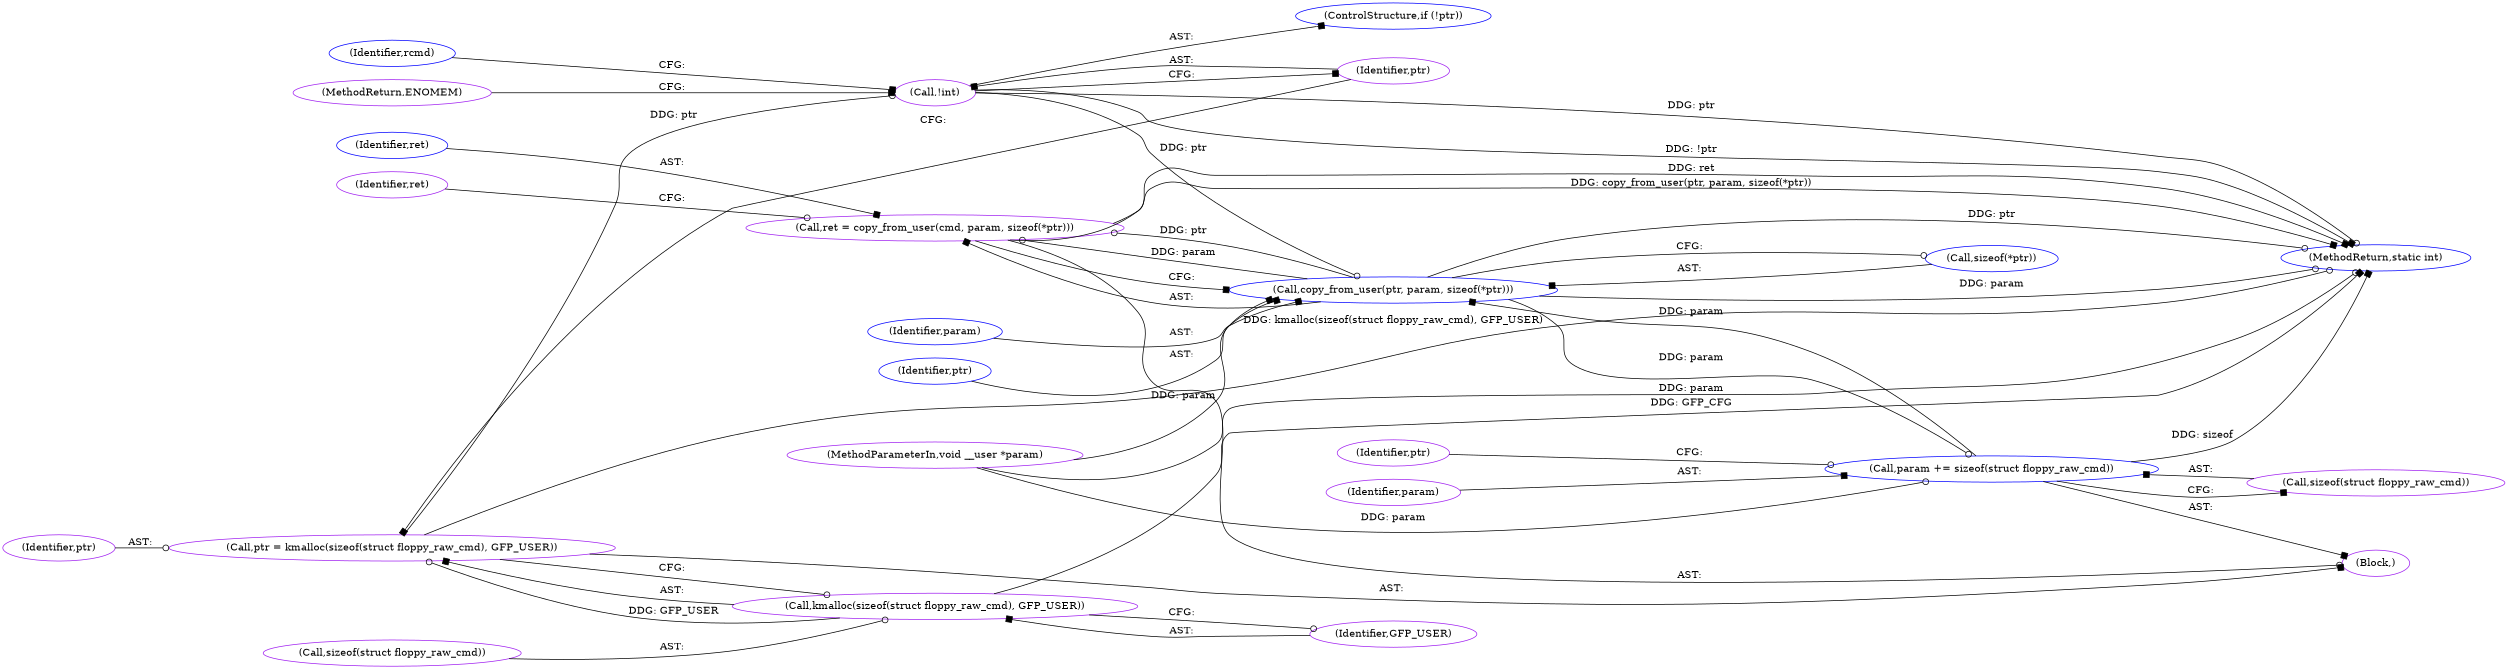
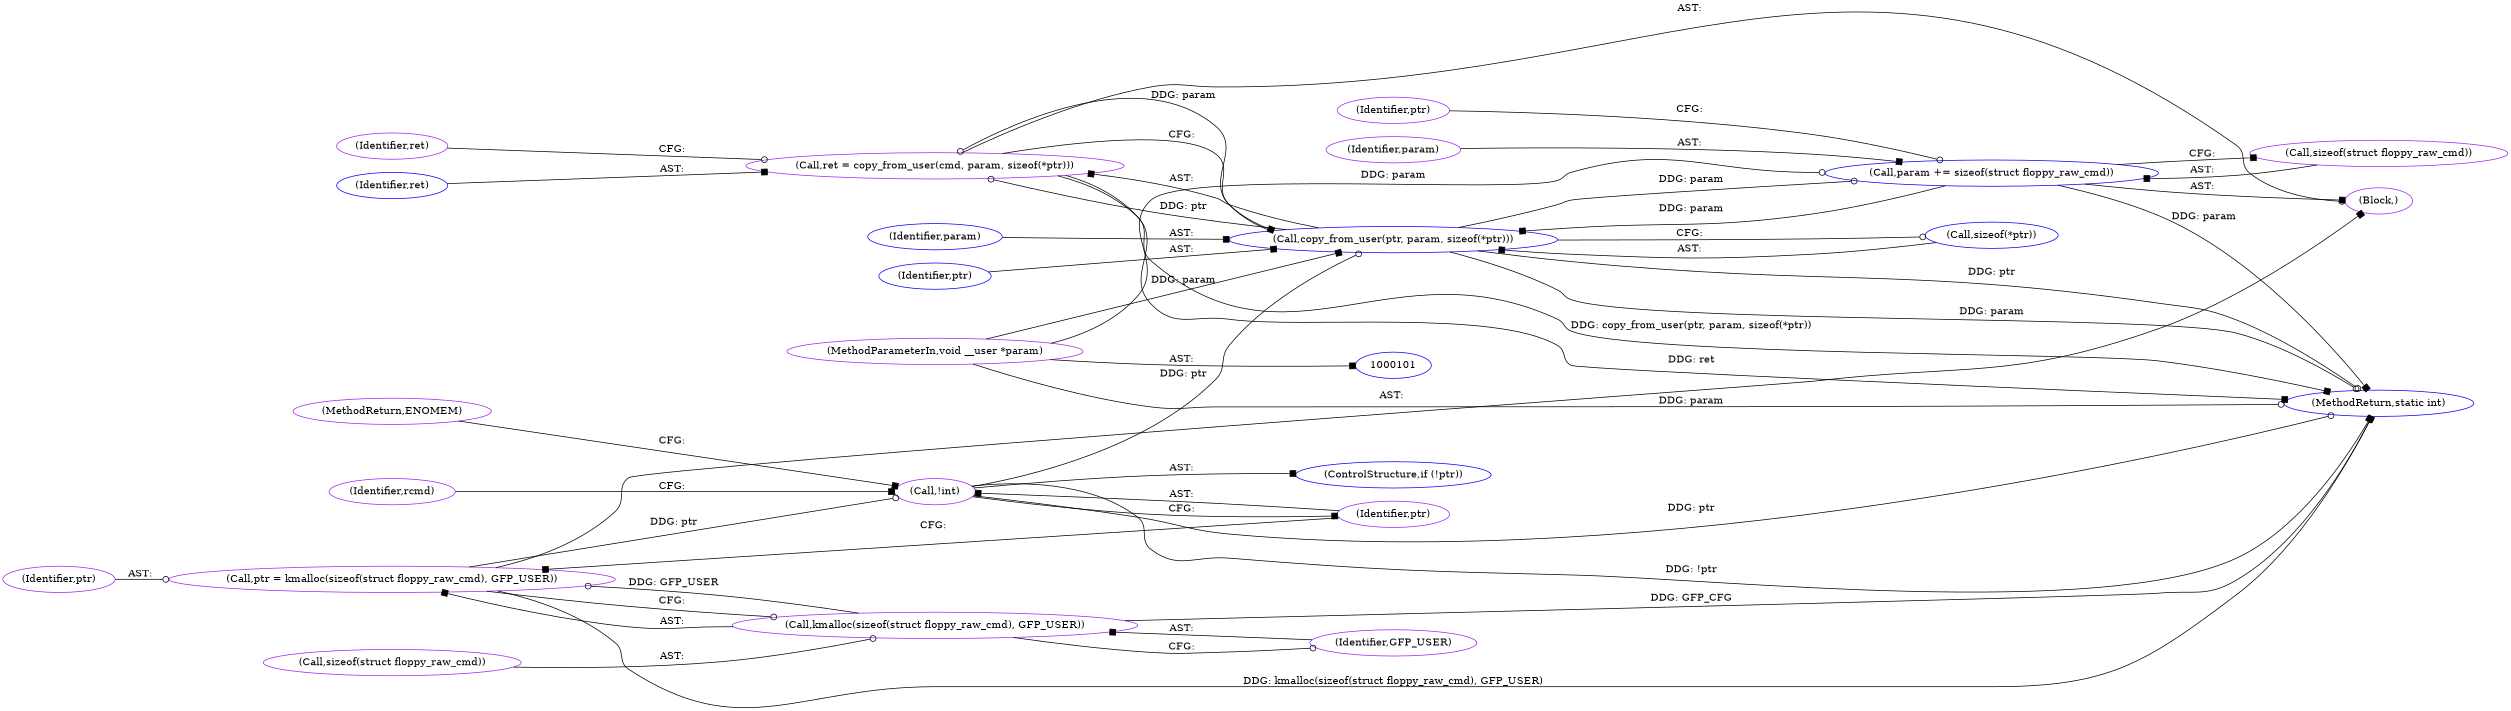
node "(Identifier,rcmd)": color blue -> purple
node "1000101": added
edge "(Call,param += sizeof(struct floppy_raw_cmd))" -> "(MethodReturn,static int)": label "DDG: sizeof" -> "DDG: param"
